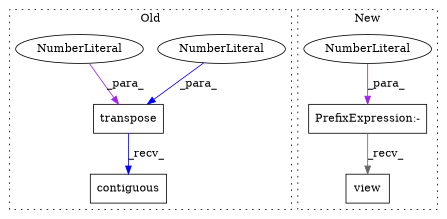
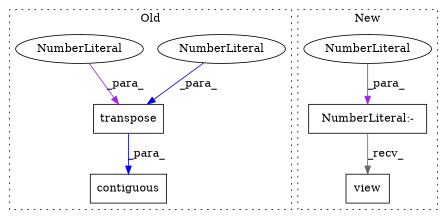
node "PrefixExpression:-": label "PrefixExpression:-" -> "NumberLiteral:-"
edge "transpose" -> "contiguous": label "_recv_" -> "_para_"
